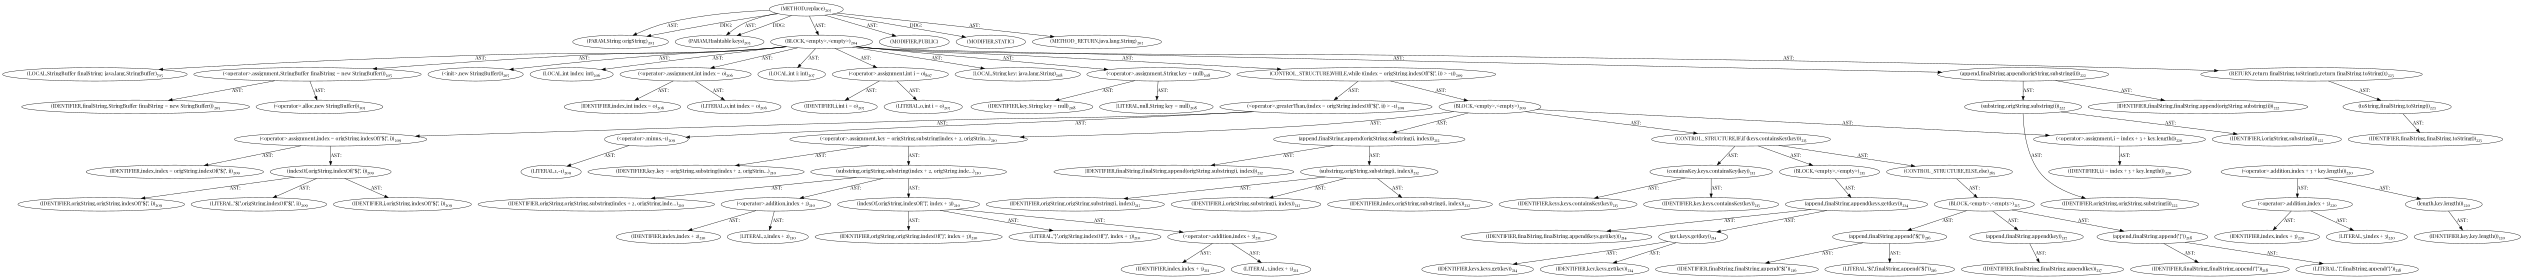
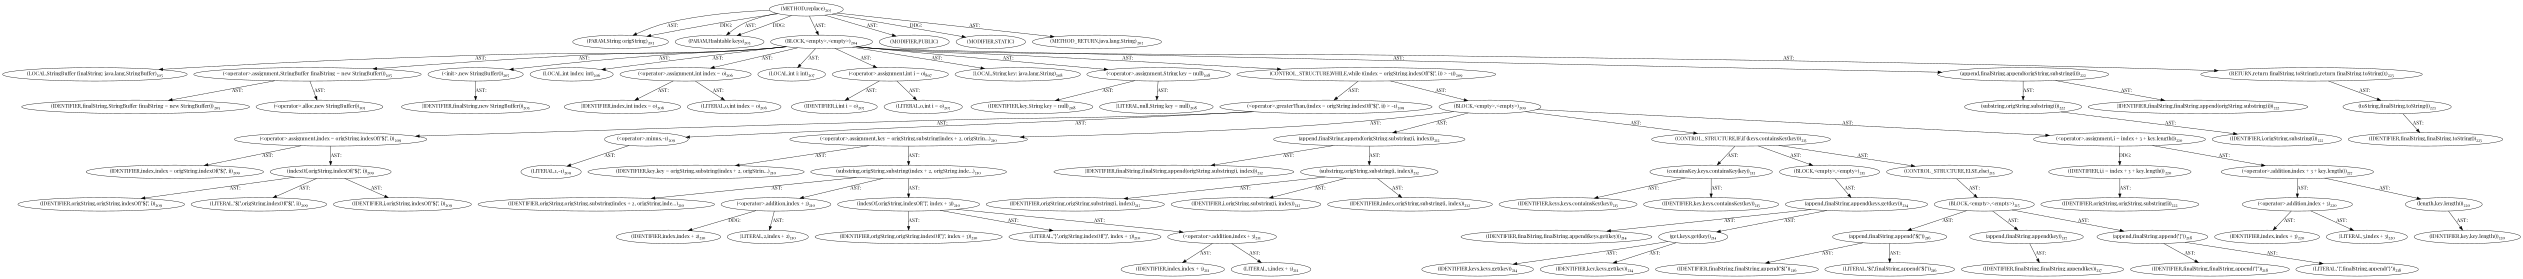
node "(LOCAL,StringBuffer finalString: java.lang.StringBuffer)": text "705" -> "205"
node "(IDENTIFIER,finalString,new StringBuffer())": added
edge "(<operator>.assignment,i = index + 3 + key.length())" -> "(<operator>.addition,index + 3 + key.length())": added, label "AST:"
edge "(<operator>.assignment,i = index + 3 + key.length())" -> "(IDENTIFIER,i,i = index + 3 + key.length())": label "AST: " -> "DDG: "
edge "(substring,origString.substring(i))" -> "(IDENTIFIER,origString,origString.substring(i))": now "(IDENTIFIER,i,i = index + 3 + key.length())" -> "(IDENTIFIER,origString,origString.substring(i))"
node "(CONTROL_STRUCTURE,ELSE,else)": text "265" -> "215"
node "(<operator>.addition,index + 3 + key.length())": text "220" -> "227"
edge "(<operator>.addition,index + 2)" -> "(IDENTIFIER,index,index + 2)": label "AST: " -> "DDG: "
